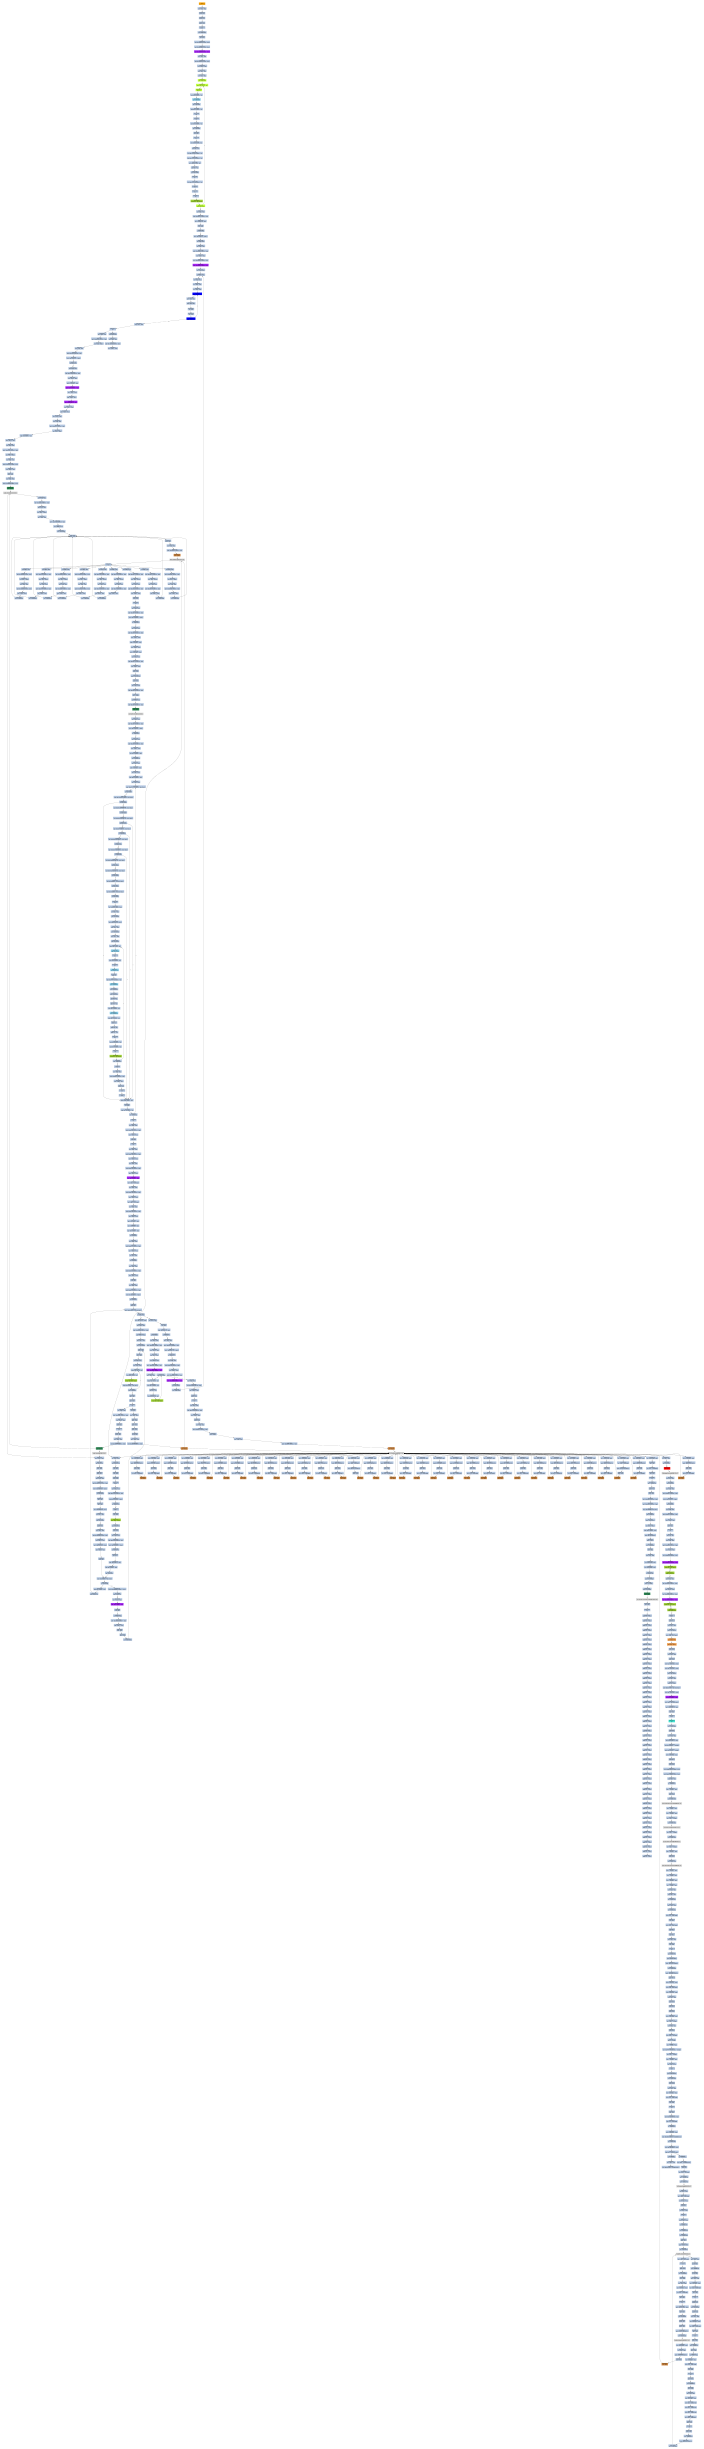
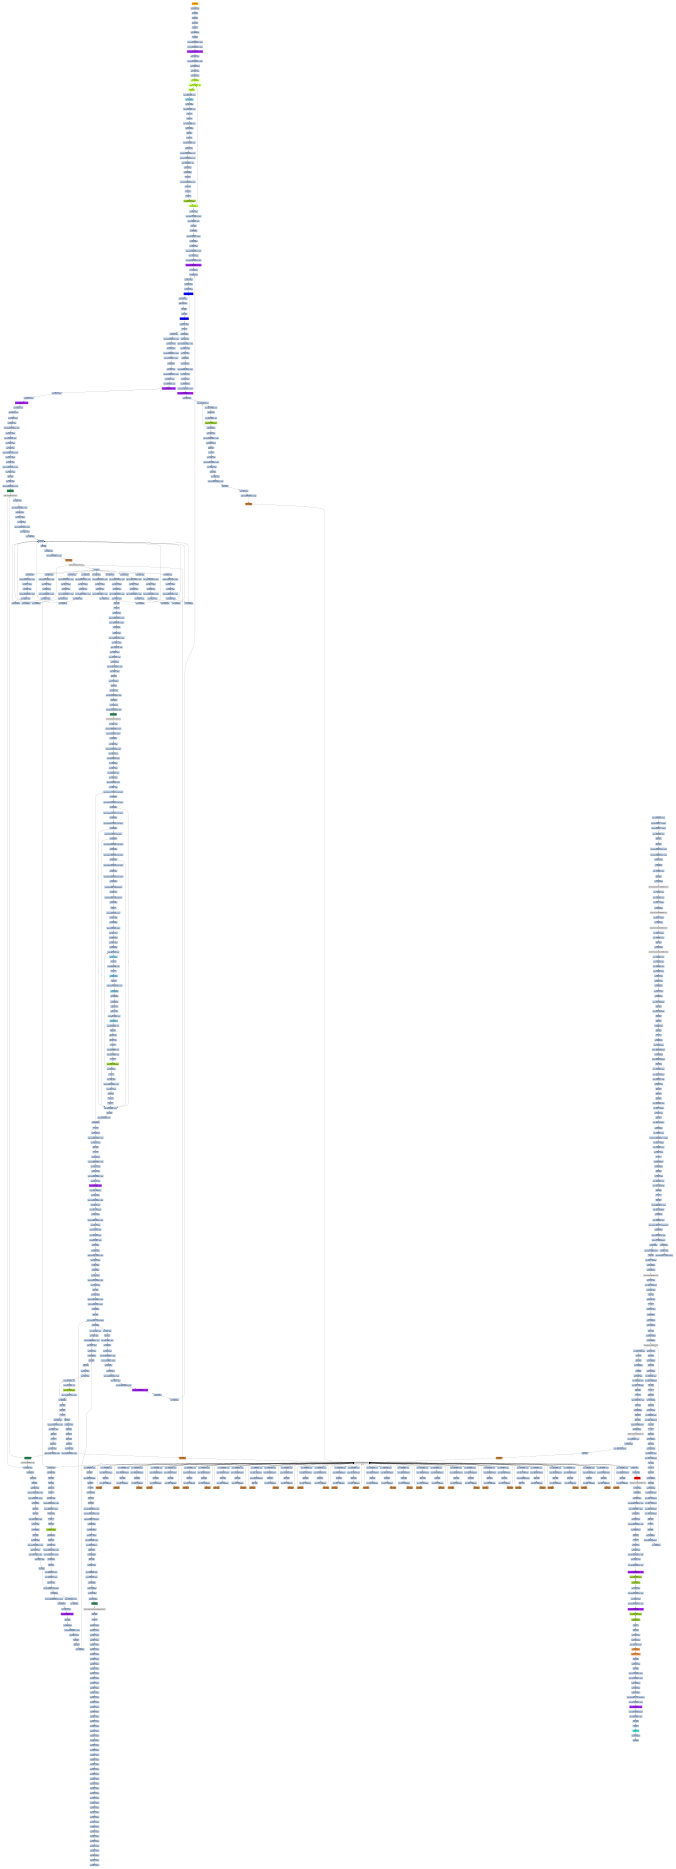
node "0x00425823 xorl %ebx, %eax": added
node "0x0040a3e3 movl %esp, %ebp": removed
